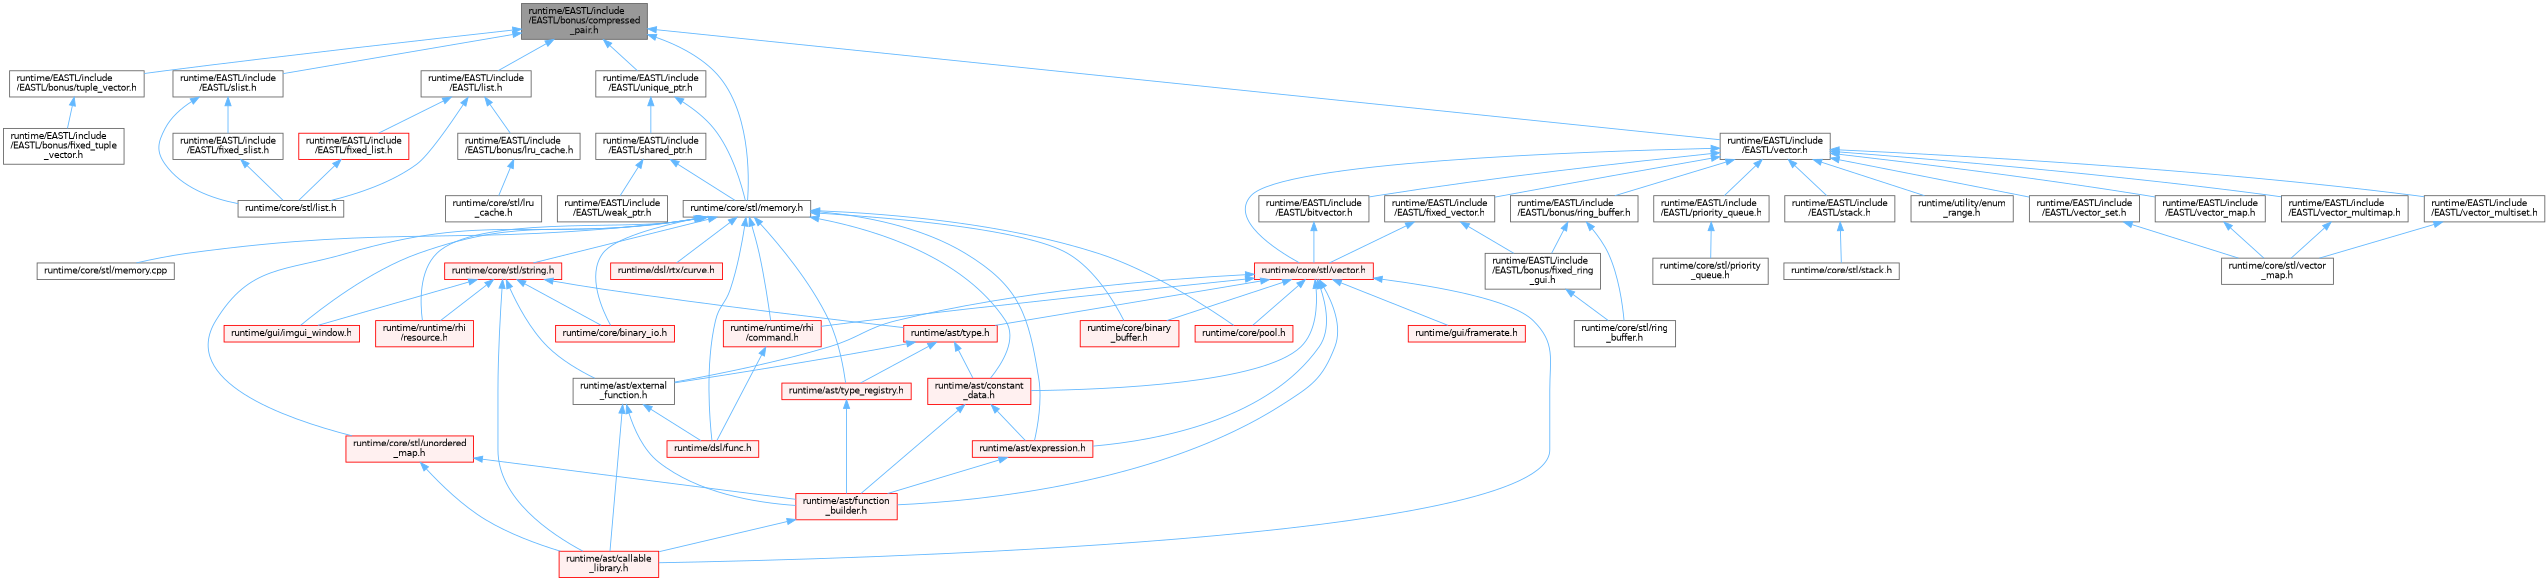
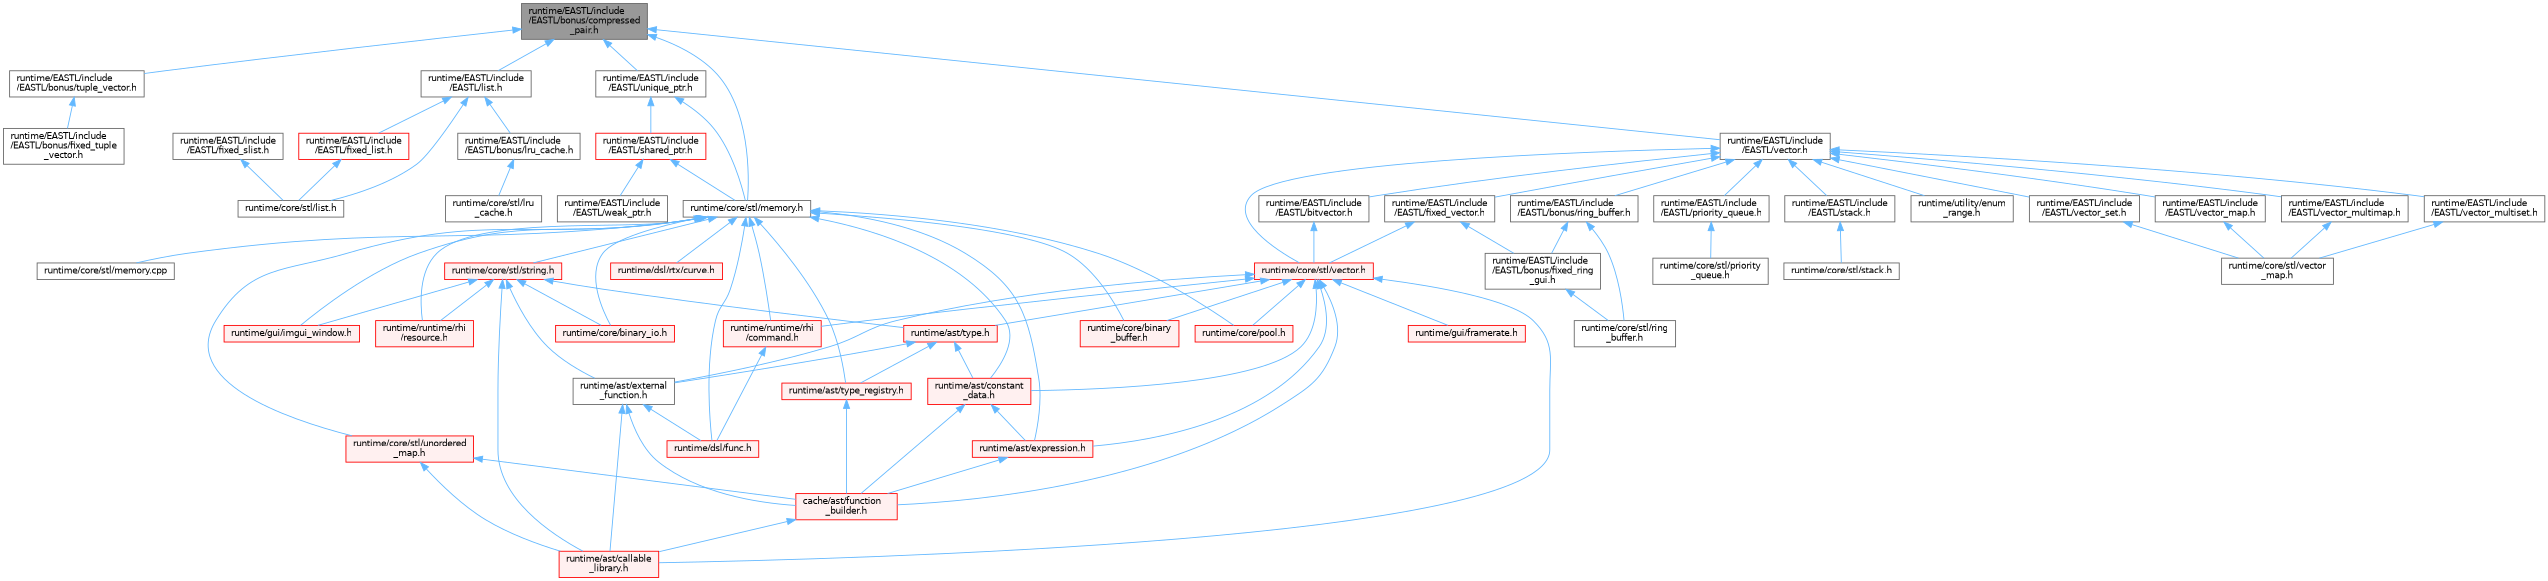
node "runtime/EASTL/include /EASTL/slist.h": removed
node "runtime/EASTL/include /EASTL/shared_ptr.h": color grey40 -> red
node "runtime/ast/function _builder.h": label "runtime/ast/function _builder.h" -> "cache/ast/function _builder.h"
